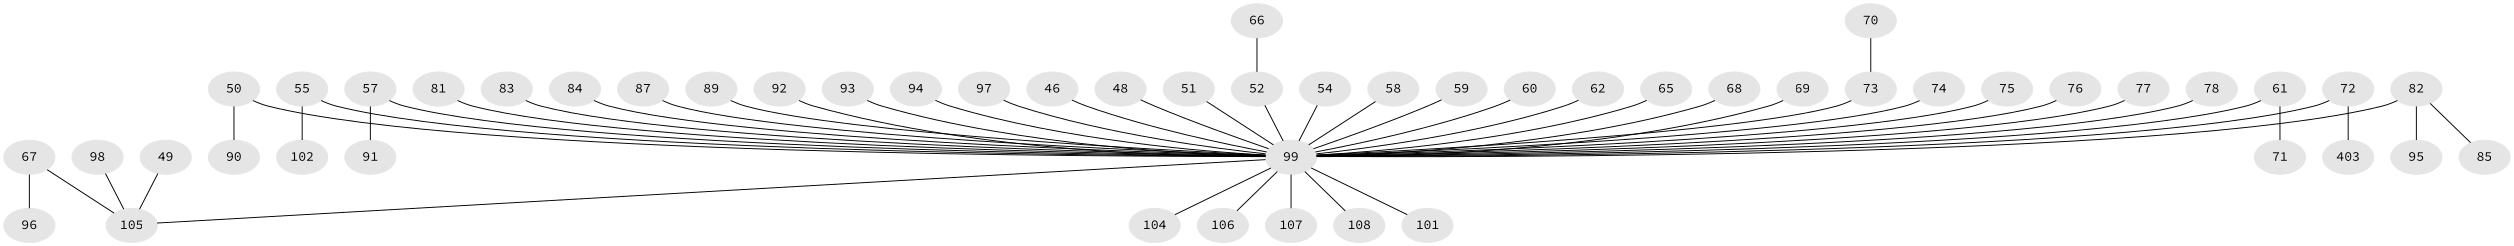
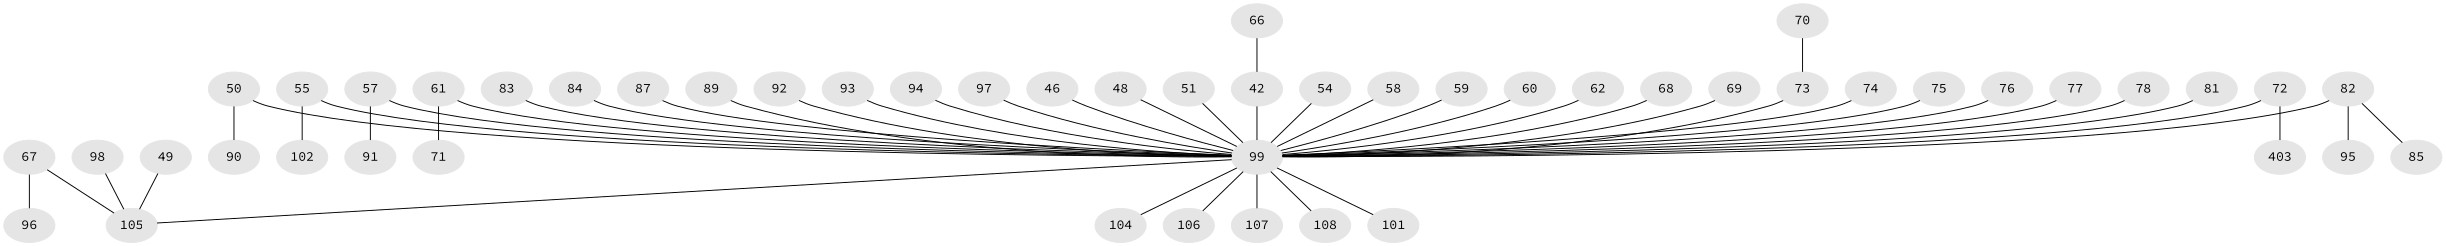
node "52": label "52" -> "42"
node "65": removed
